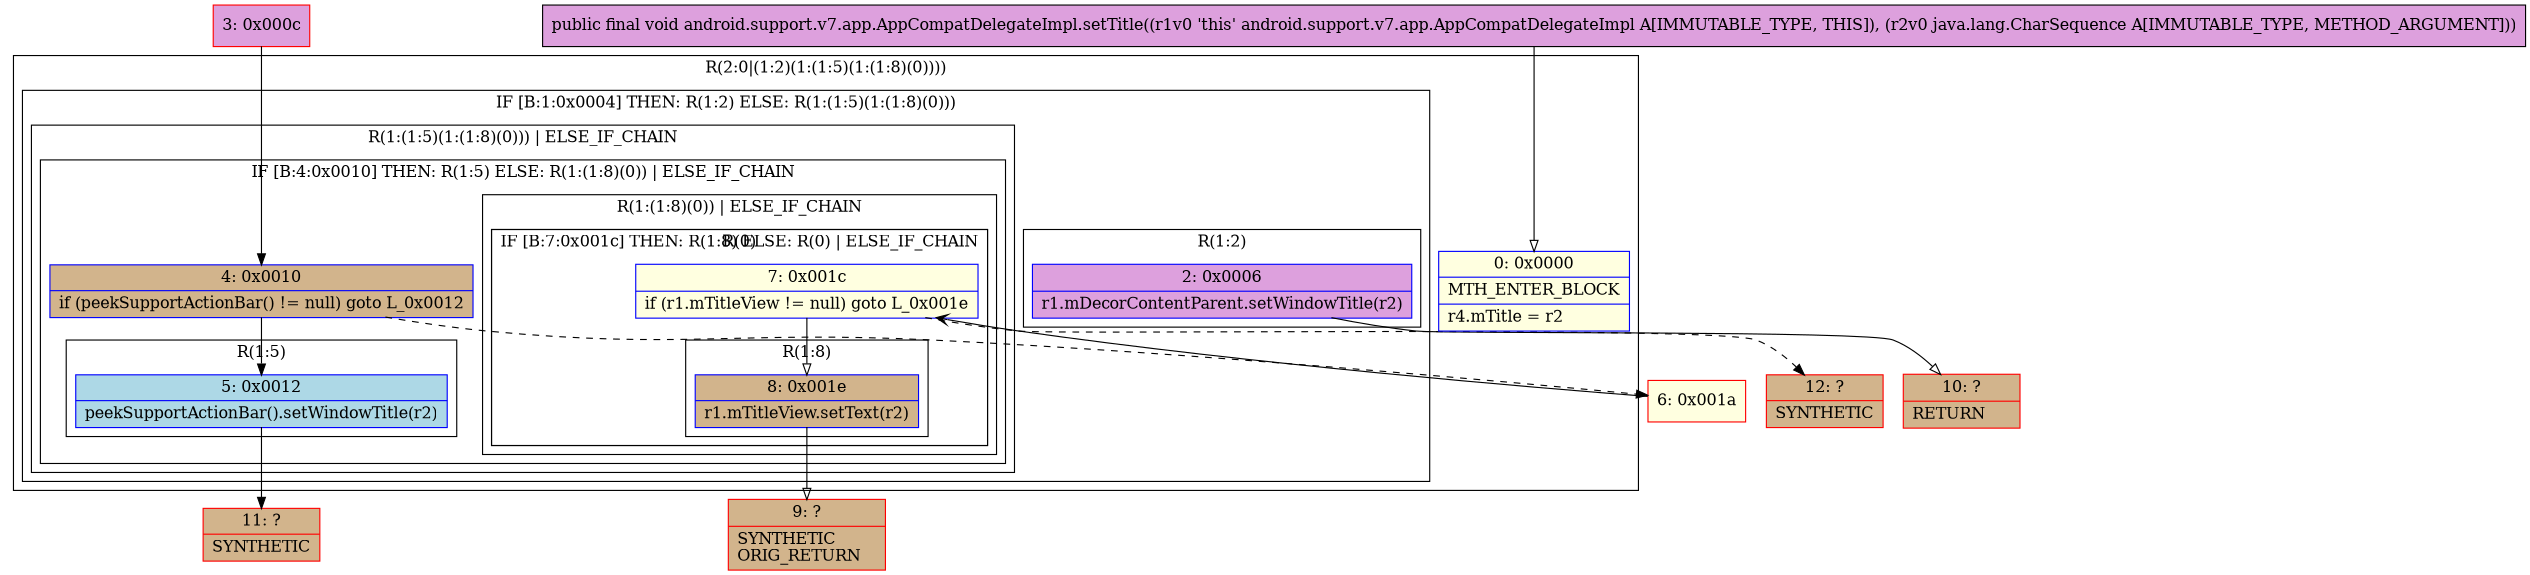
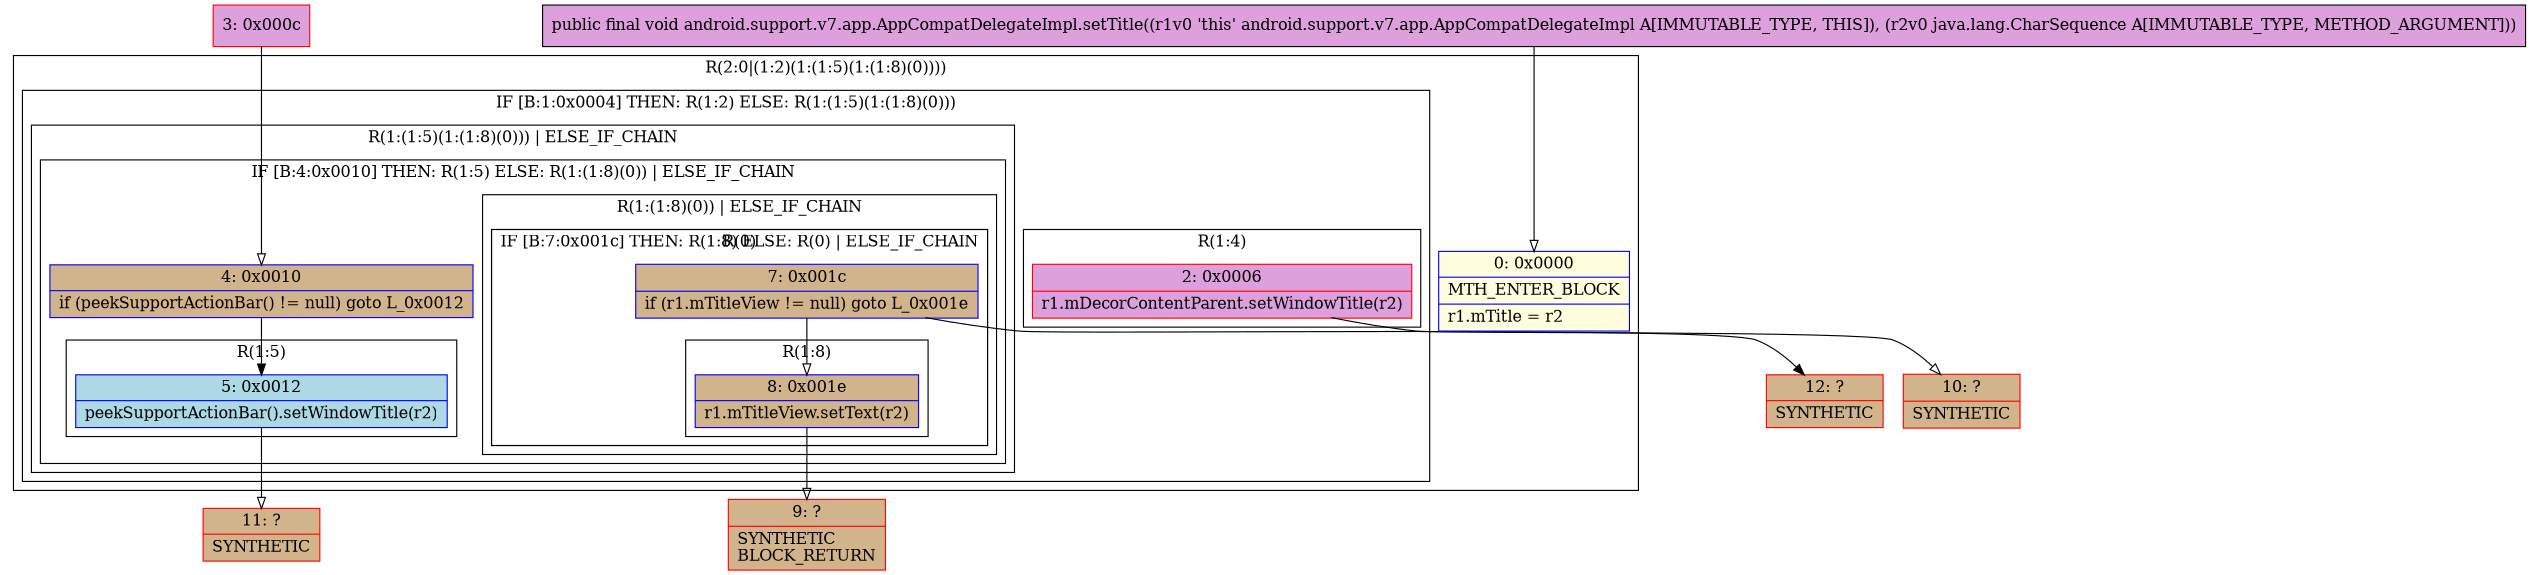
edge "3: 0x000c" -> "4: 0x0010": arrowhead normal -> onormal
cluster "R(1:2)": label "R(1:2)" -> "R(1:4)"
node "7: 0x001c": fillcolor lightyellow -> tan
node "2: 0x0006": color blue -> red
node "0: 0x0000": text "r4.mTitle = r2" -> "r1.mTitle = r2"
edge "7: 0x001c" -> "12: ?": style dashed -> solid
node "6: 0x001a": removed
node "10: ?": text "RETURN" -> "SYNTHETIC"
edge "5: 0x0012" -> "11: ?": arrowhead normal -> onormal
node "9: ?": text "ORIG_RETURN" -> "BLOCK_RETURN"
